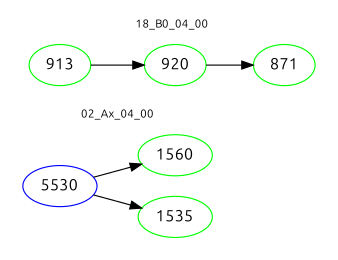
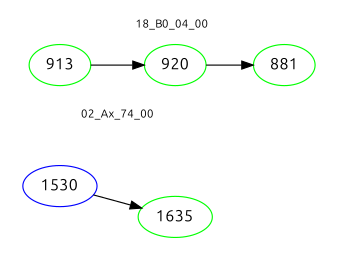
node "871": label "871" -> "881"
cluster "02_Ax_04_00": label "02_Ax_04_00" -> "02_Ax_74_00"
node "1560": removed
node "5530": label "5530" -> "1530"
node "1535": label "1535" -> "1635"
